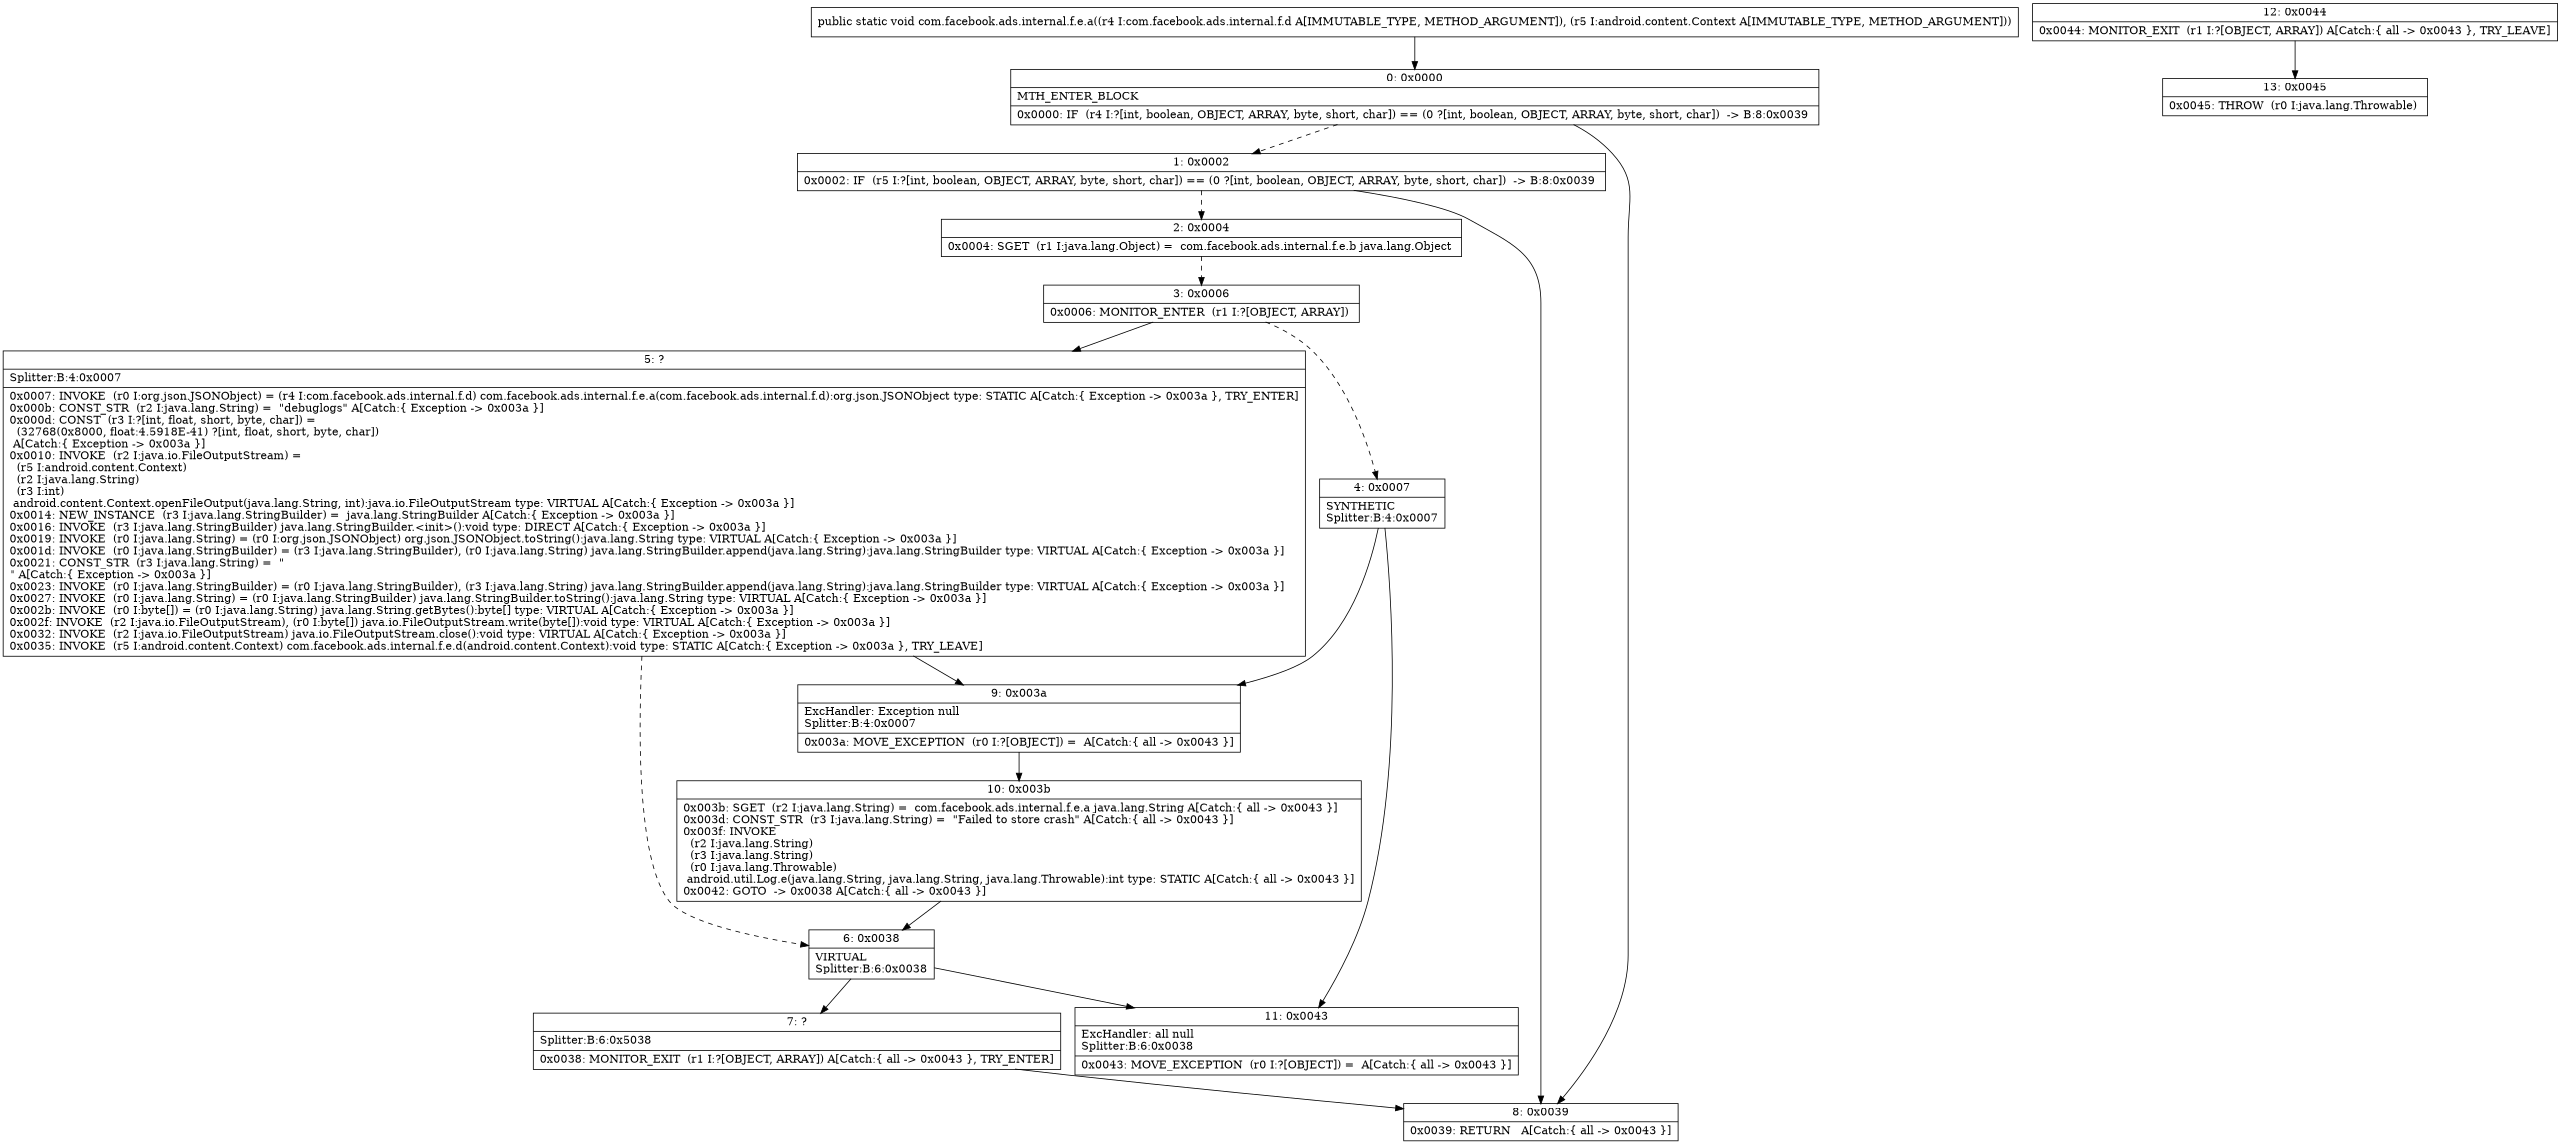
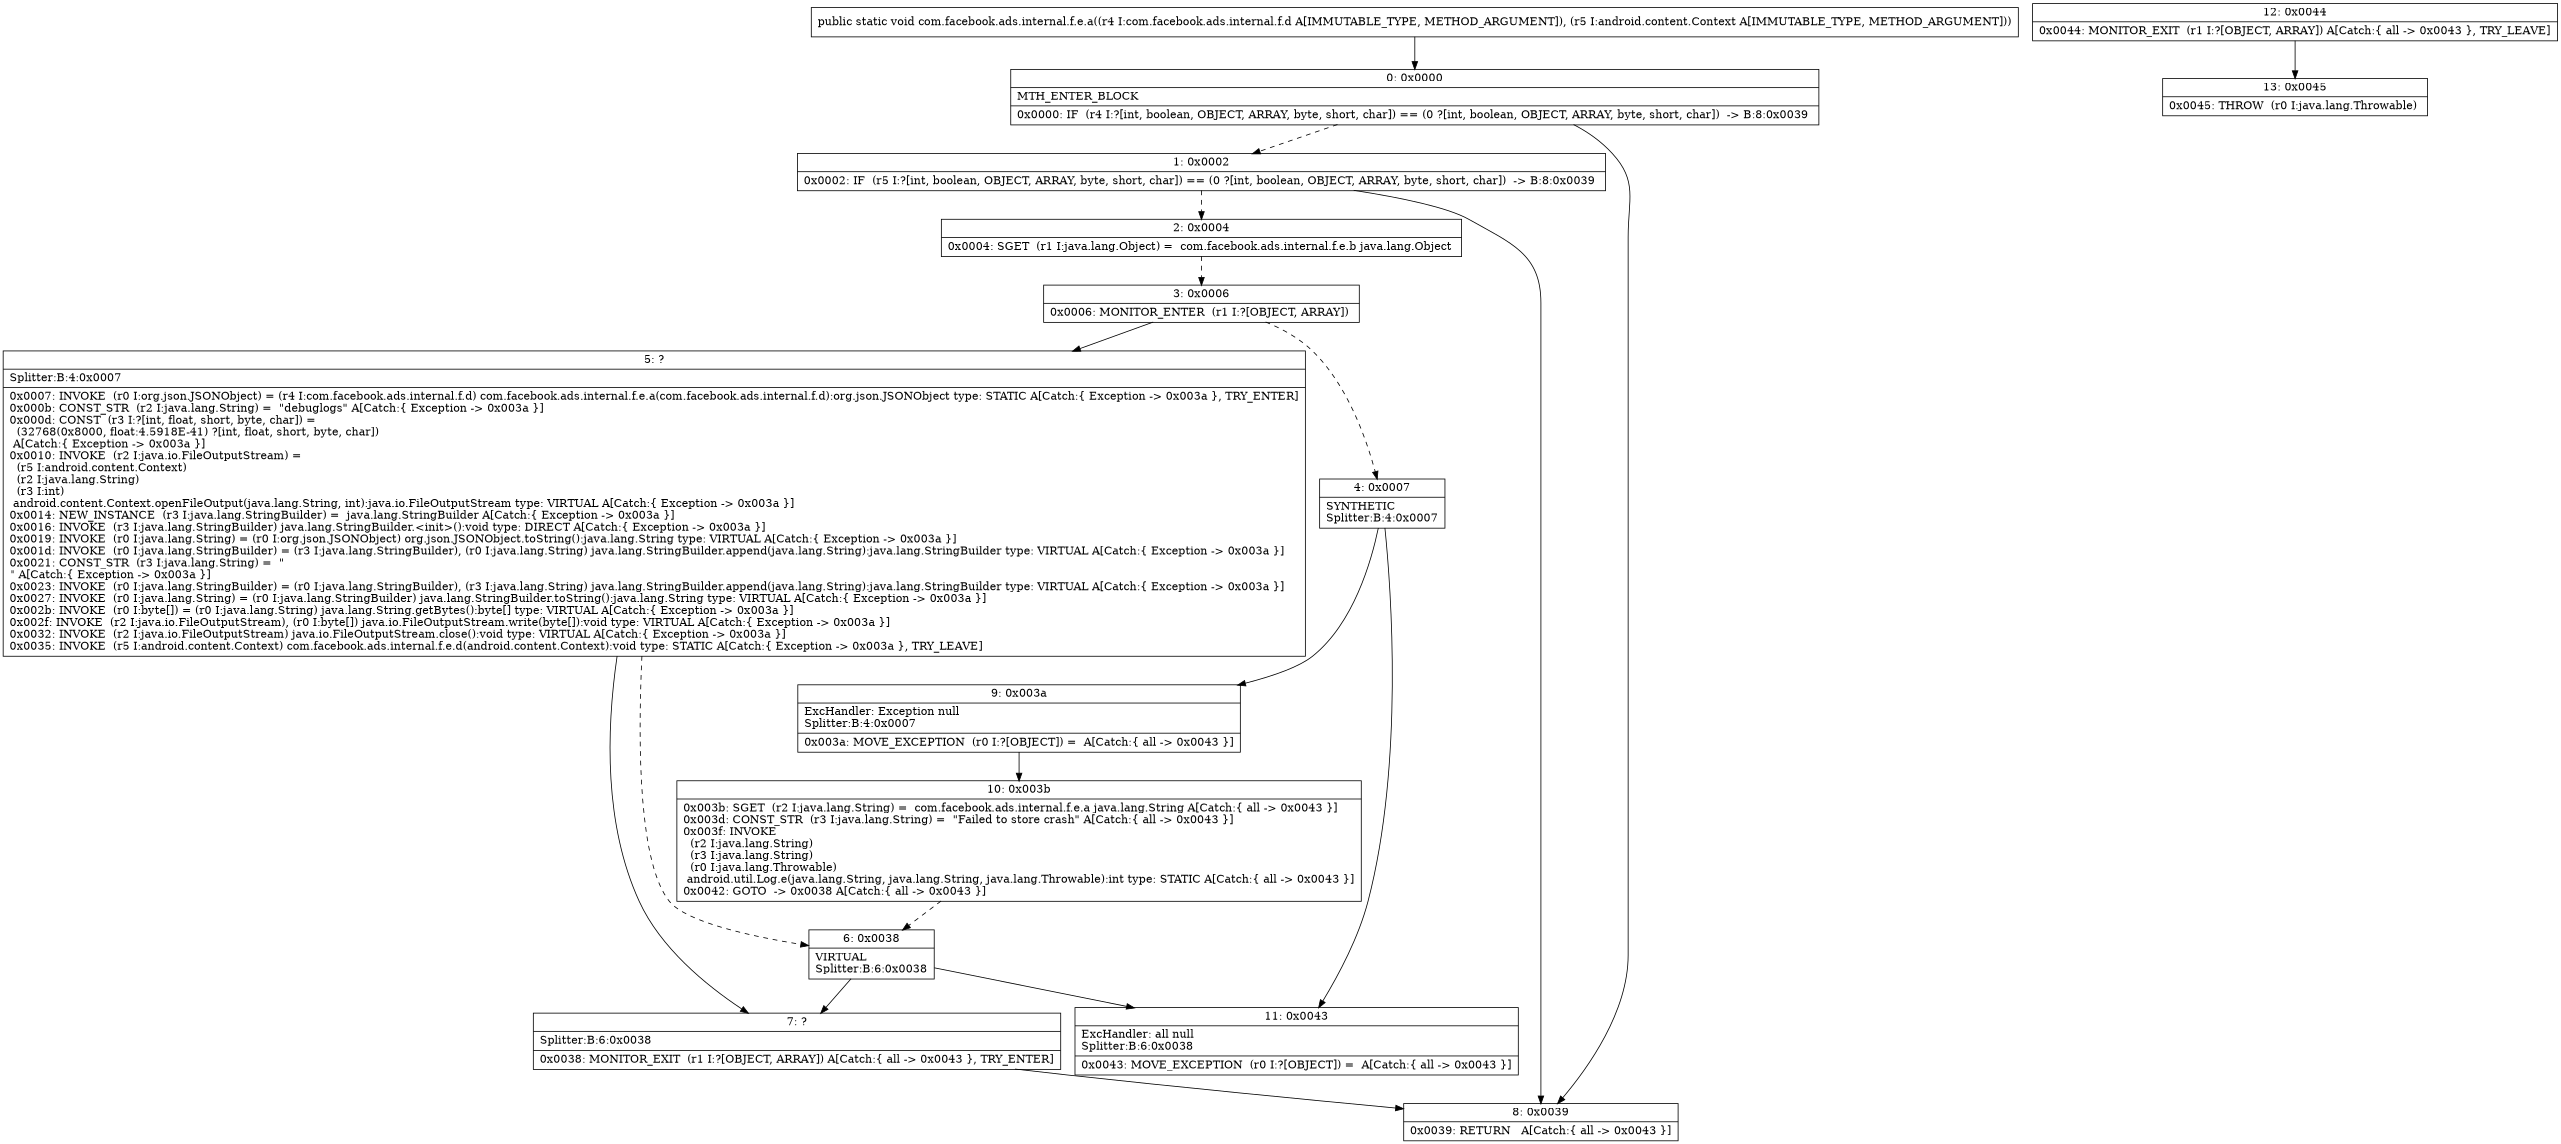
edge "5: ?" -> "9: 0x003a": now "5: ?" -> "7: ?"
edge "10: 0x003b" -> "6: 0x0038": style solid -> dashed
node "7: ?": text "Splitter:B:6:0x5038" -> "Splitter:B:6:0x0038"
